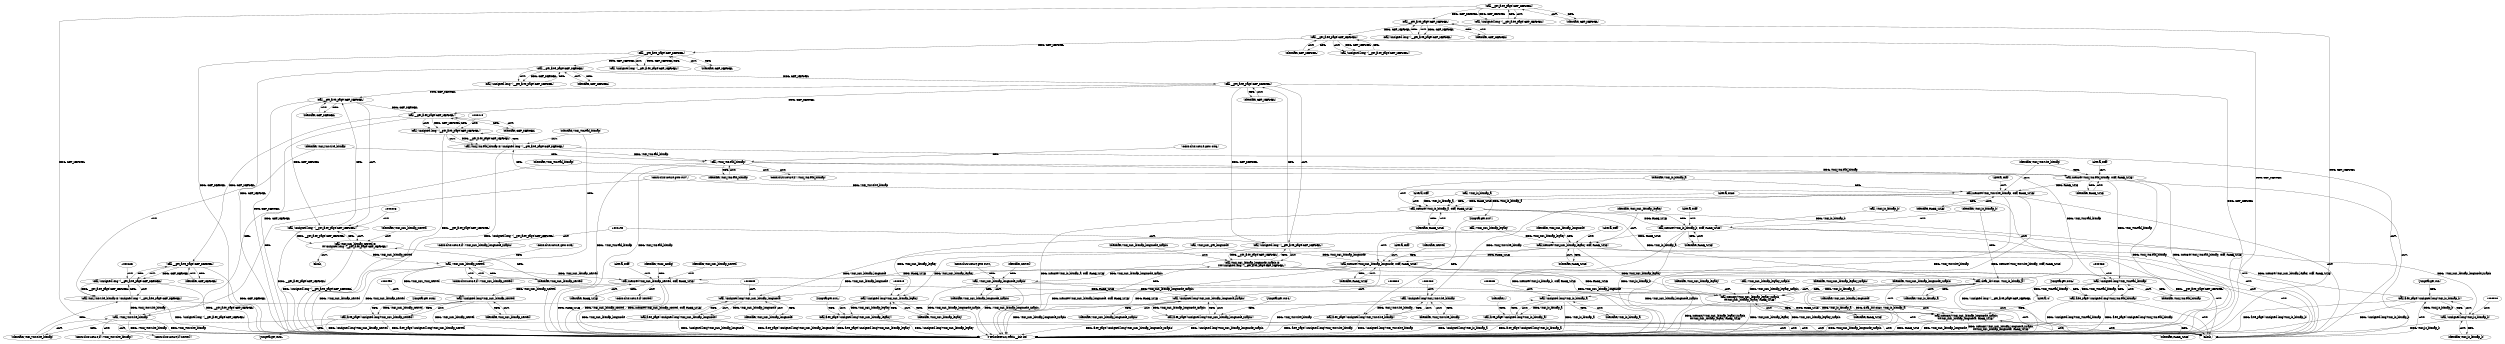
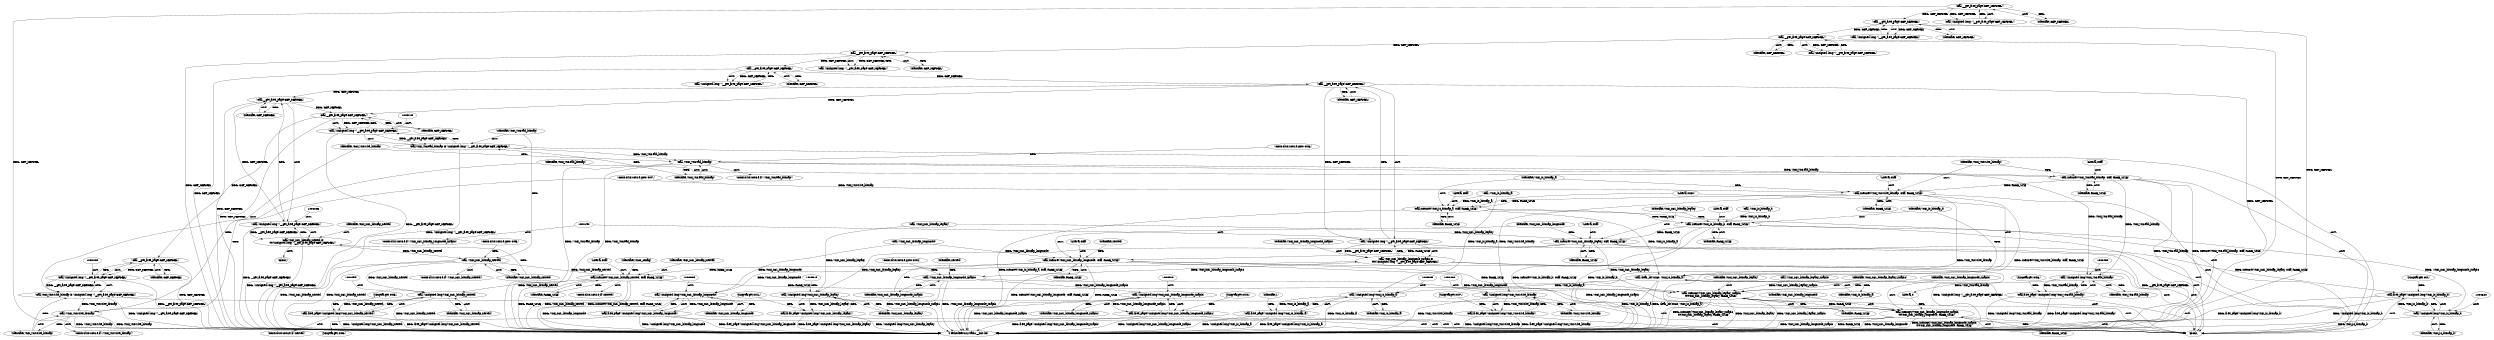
edge "(Call,!vmx_io_bitmap_a)" -> "(JumpTarget,out7:)": now "(Call,!vmx_io_bitmap_a)" -> "(Call,(unsigned long)vmx_io_bitmap_a)"
node "(Call,!vmx_msr_get_longmode)": label "(Call,!vmx_msr_get_longmode)" -> "(Call,!vmx_msr_bitmap_longmode)"
edge "(Call,!vmx_msr_bitmap_nested)" -> "(Call,(unsigned long)vmx_msr_bitmap_nested)": label "DDG: vmx_msr_vmx_nested" -> "DDG: vmx_msr_bitmap_nested"
edge "1000515" -> "(Call,(unsigned long)vmx_msr_bitmap_legacy)": label "AST: " -> "CFG: "
